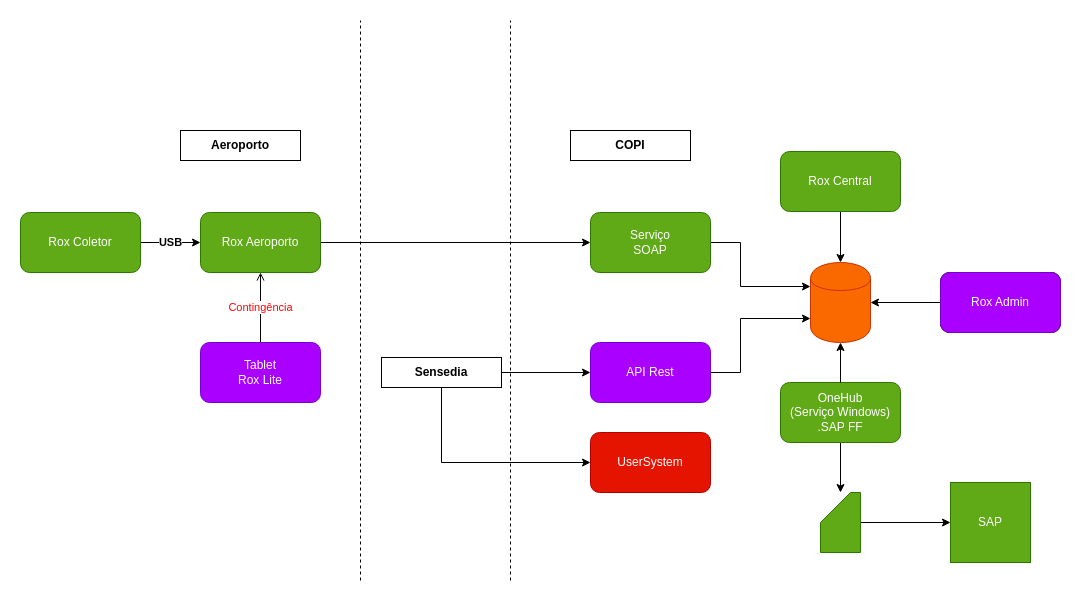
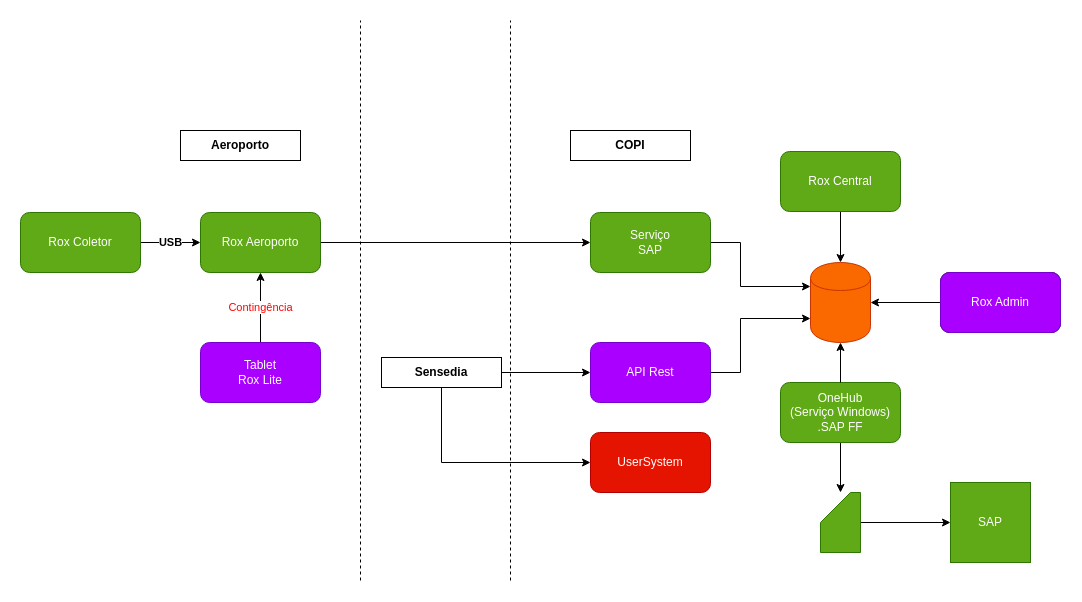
node "Serviço SOAP": label "Serviço SOAP" -> "Serviço SAP"
edge "Tablet Rox Lite" -> "Rox Aeroporto": arrowhead open -> classic
